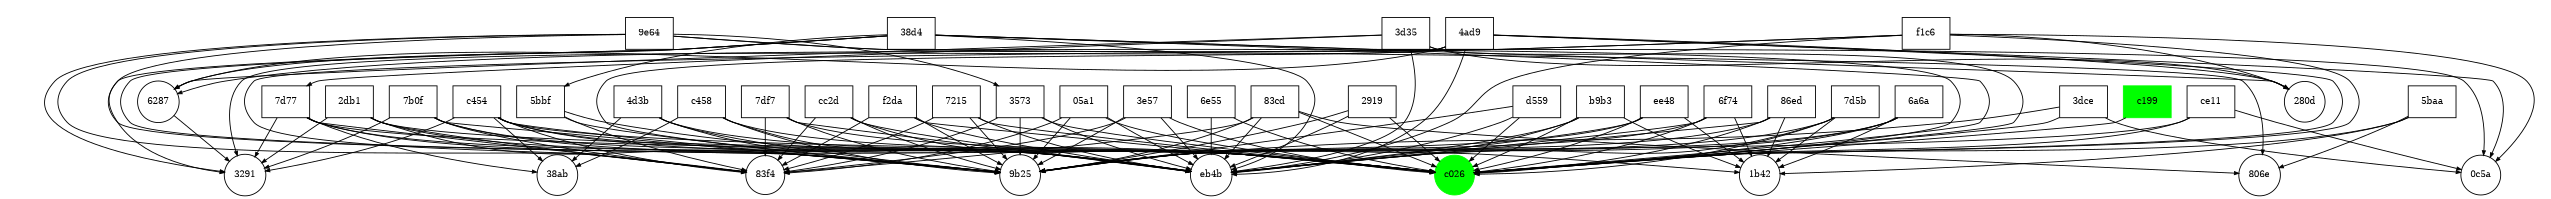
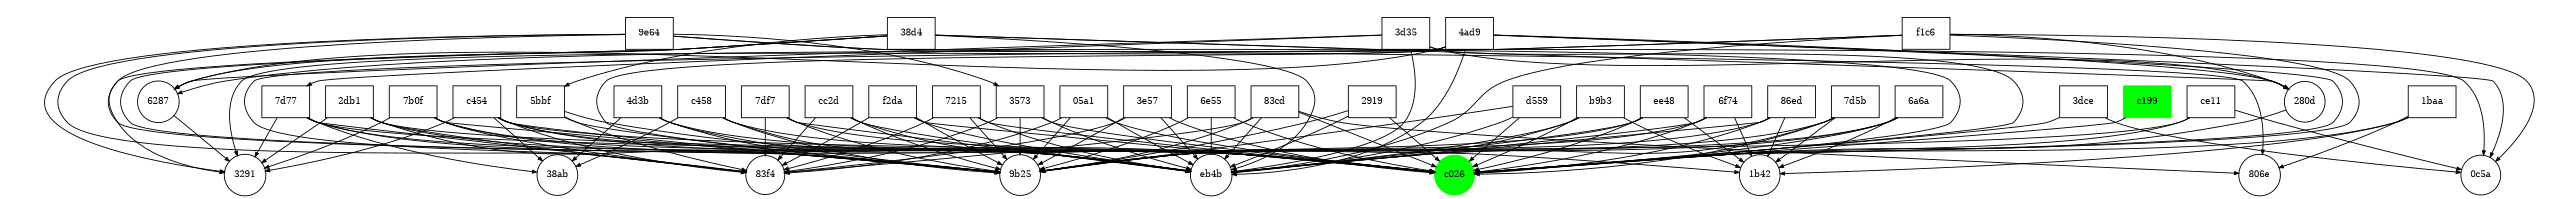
edge "38d4" -> "c026": now "280d" -> "c026"
node "5baa": label "5baa" -> "1baa"
edge "3dce" -> "9b25": now "6e55" -> "9b25"
